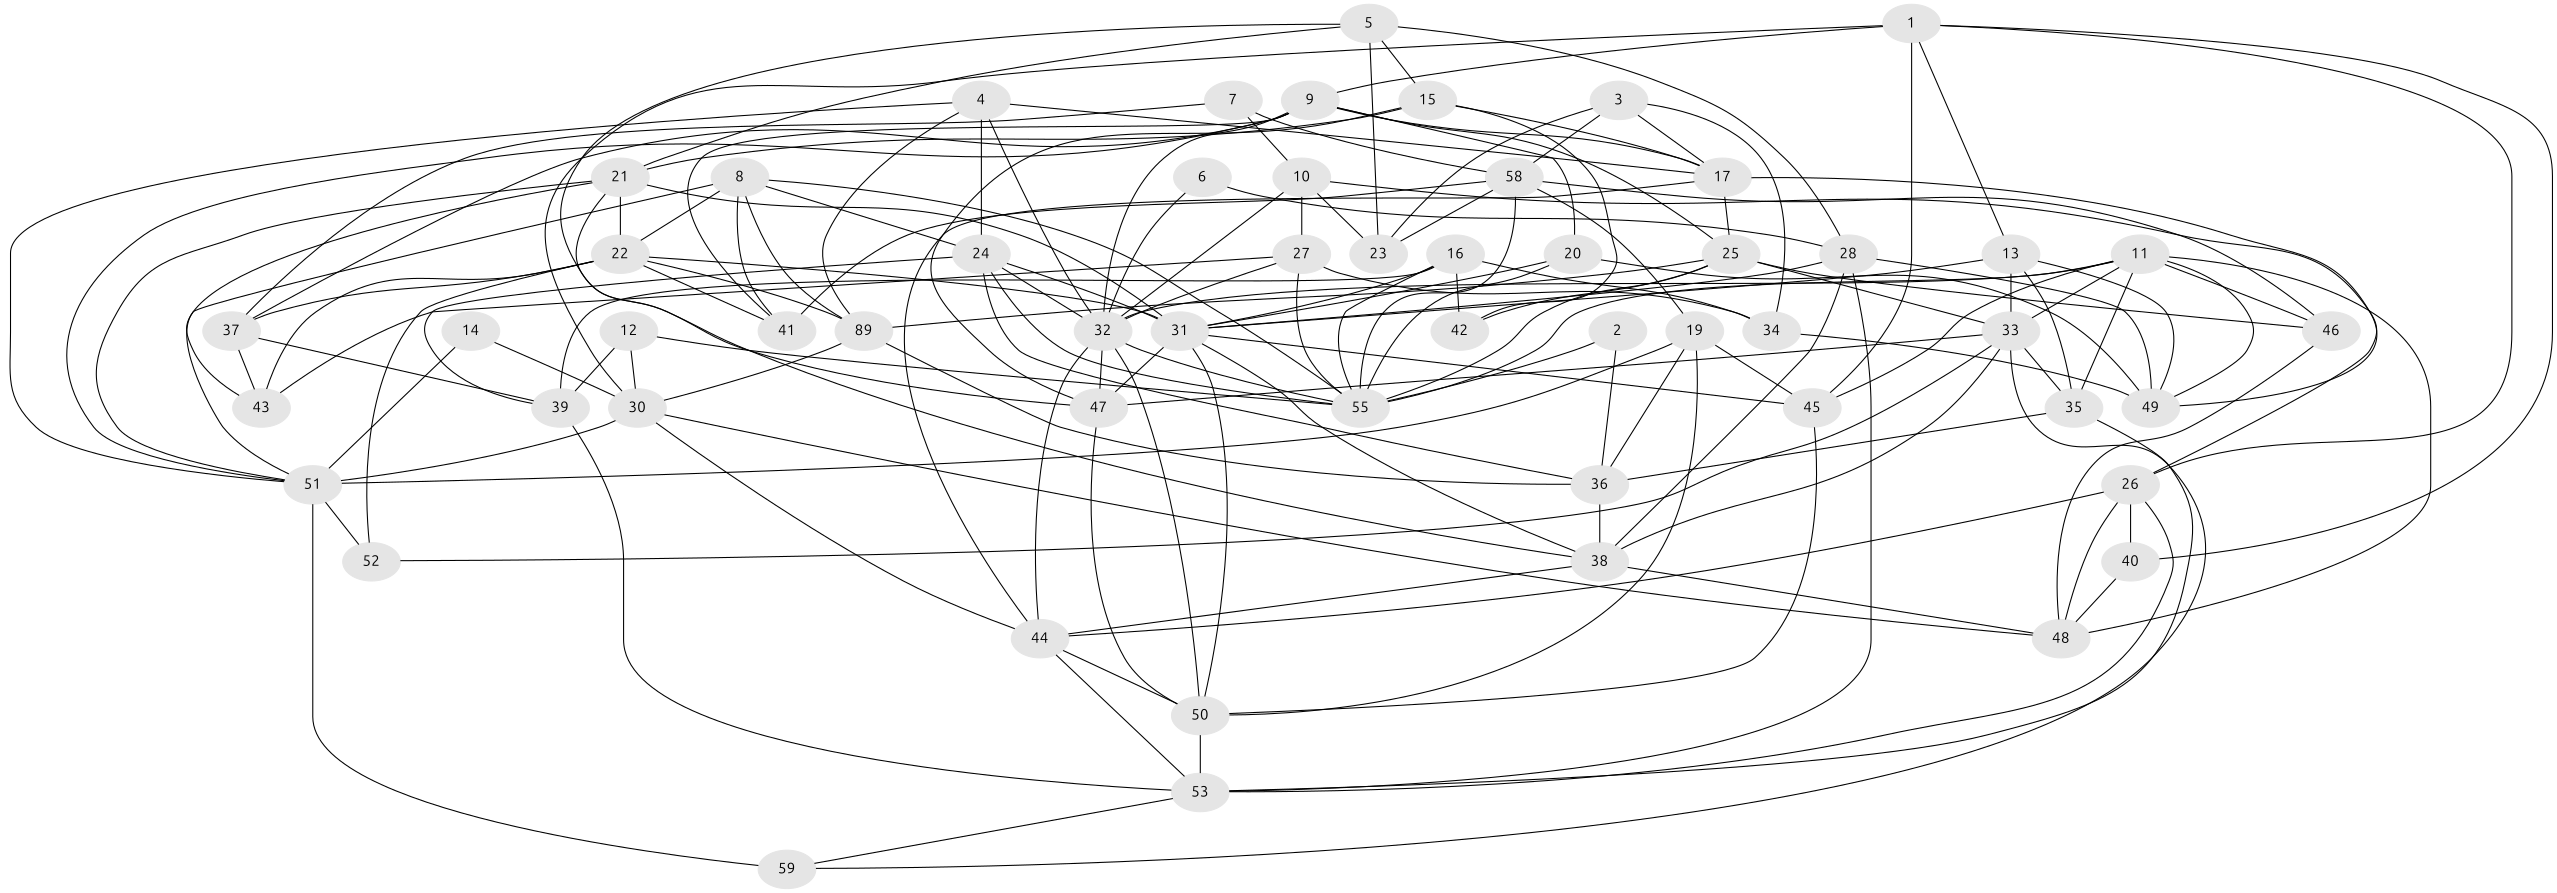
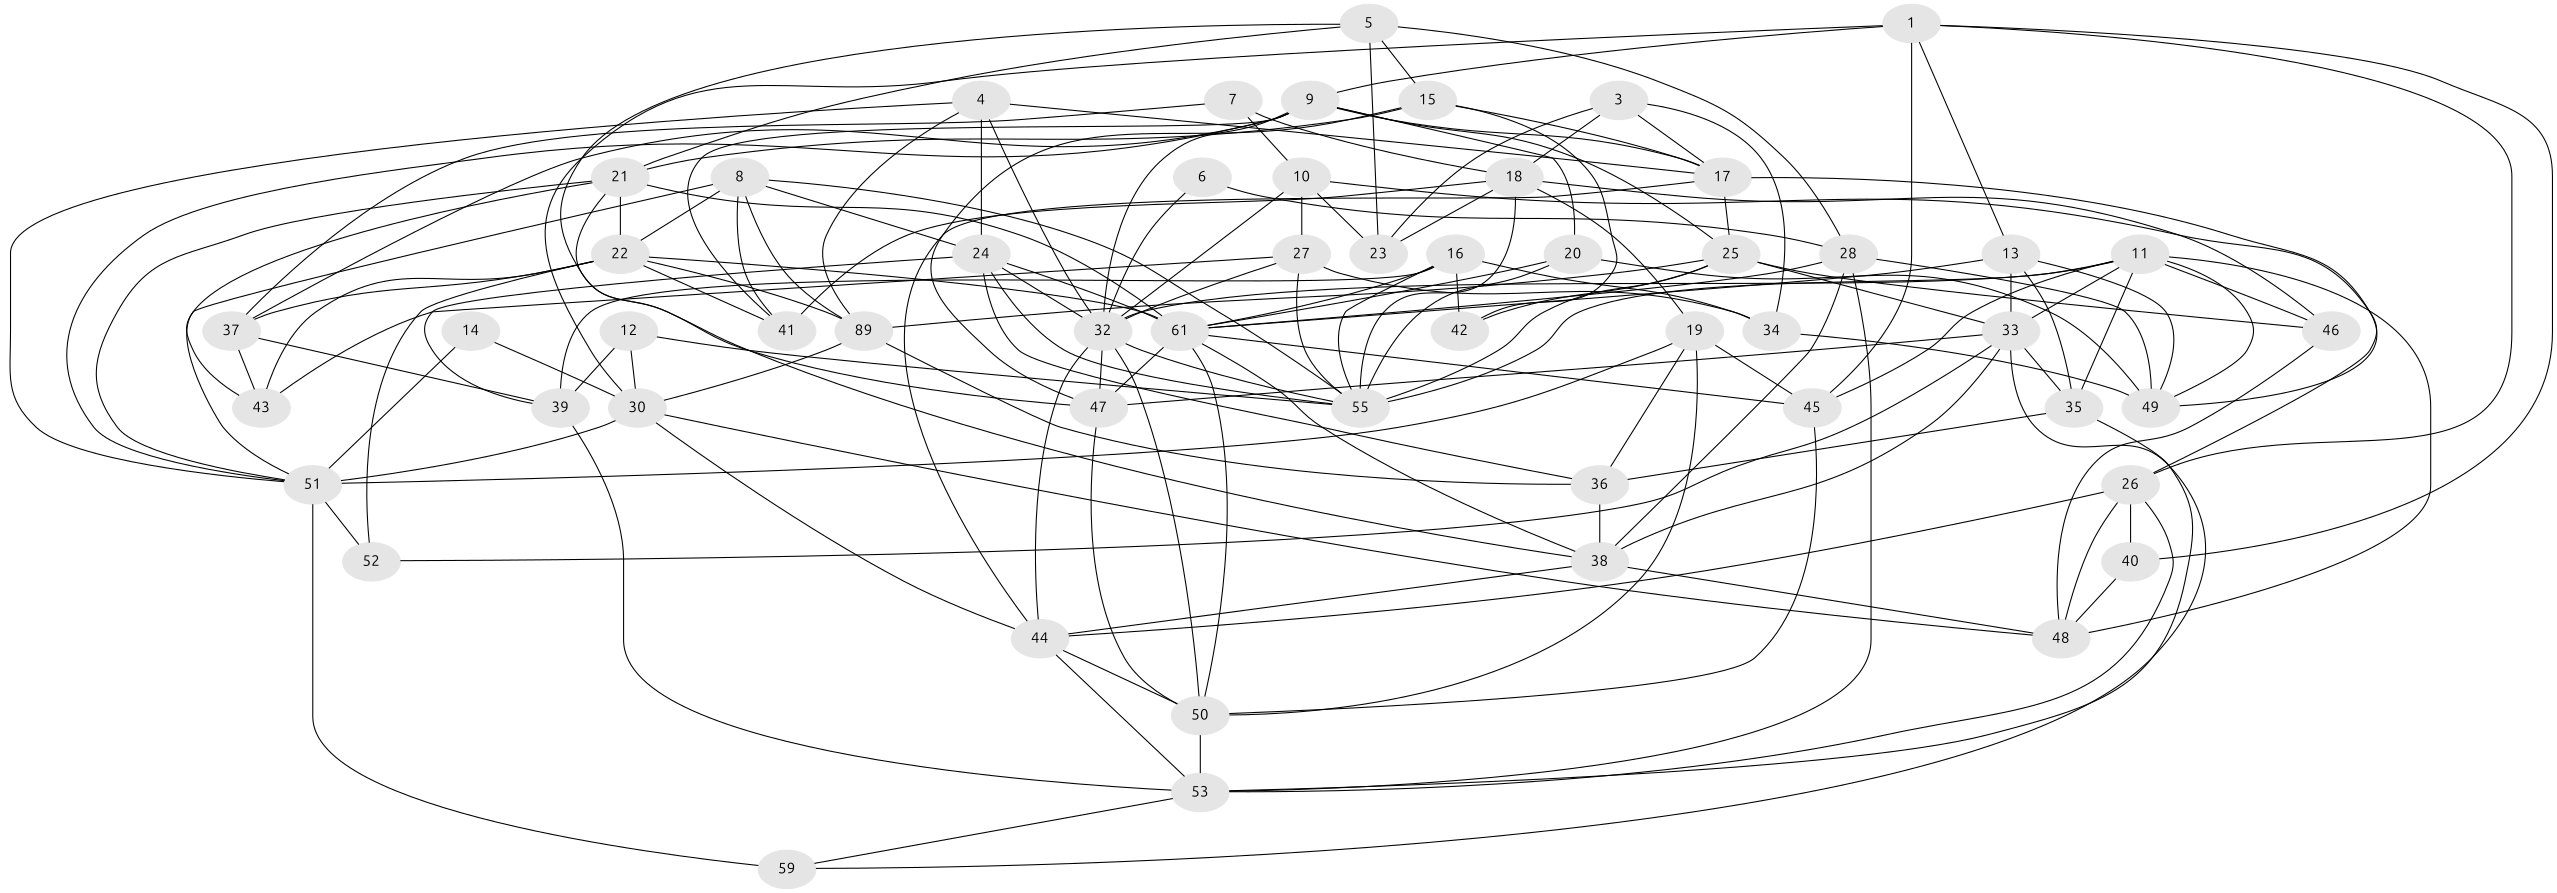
node "58": label "58" -> "18"
node "31": label "31" -> "61"
node "2": removed
